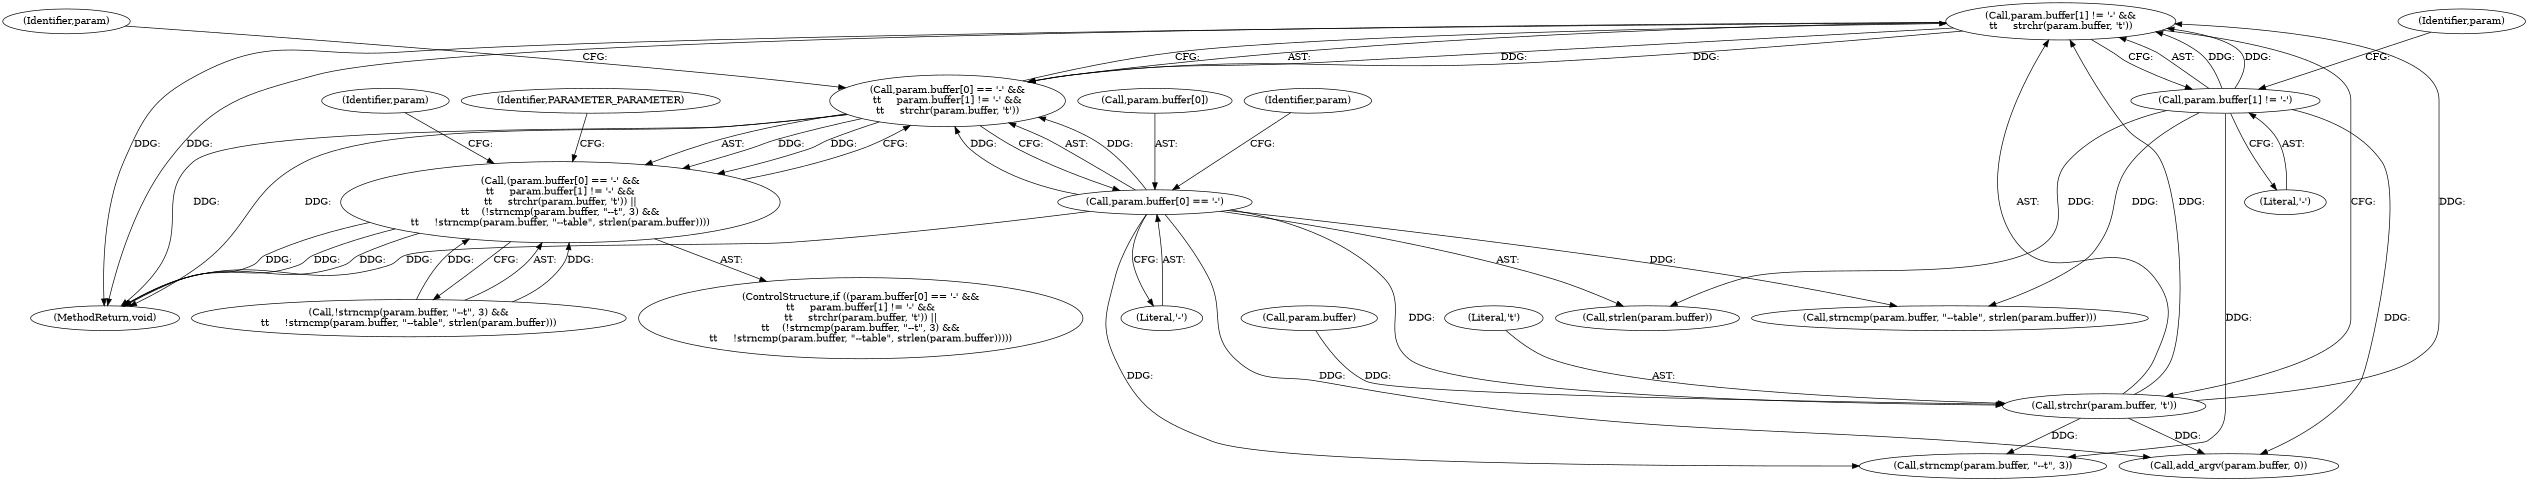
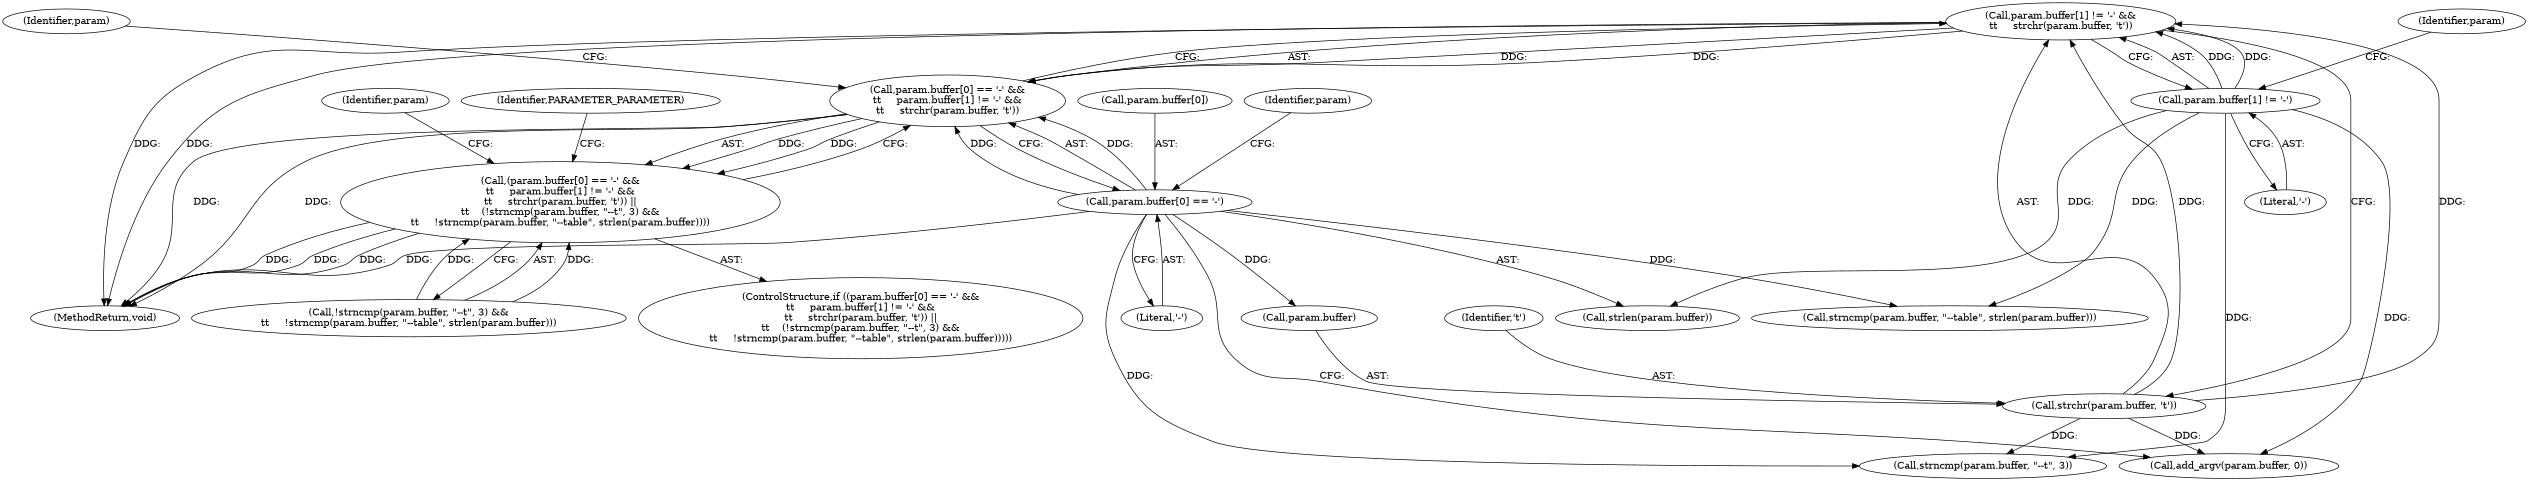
node "(Literal,'t')": label "(Literal,'t')" -> "(Identifier,'t')"
edge "(Call,param.buffer[0] == '-')" -> "(Call,add_argv(param.buffer, 0))": label "DDG: " -> "CFG: "
edge "(Call,param.buffer)" -> "(Call,strchr(param.buffer, 't'))": label "DDG: " -> "AST: "
edge "(Call,param.buffer[0] == '-')" -> "(Call,strchr(param.buffer, 't'))": now "(Call,param.buffer[0] == '-')" -> "(Call,param.buffer)"
